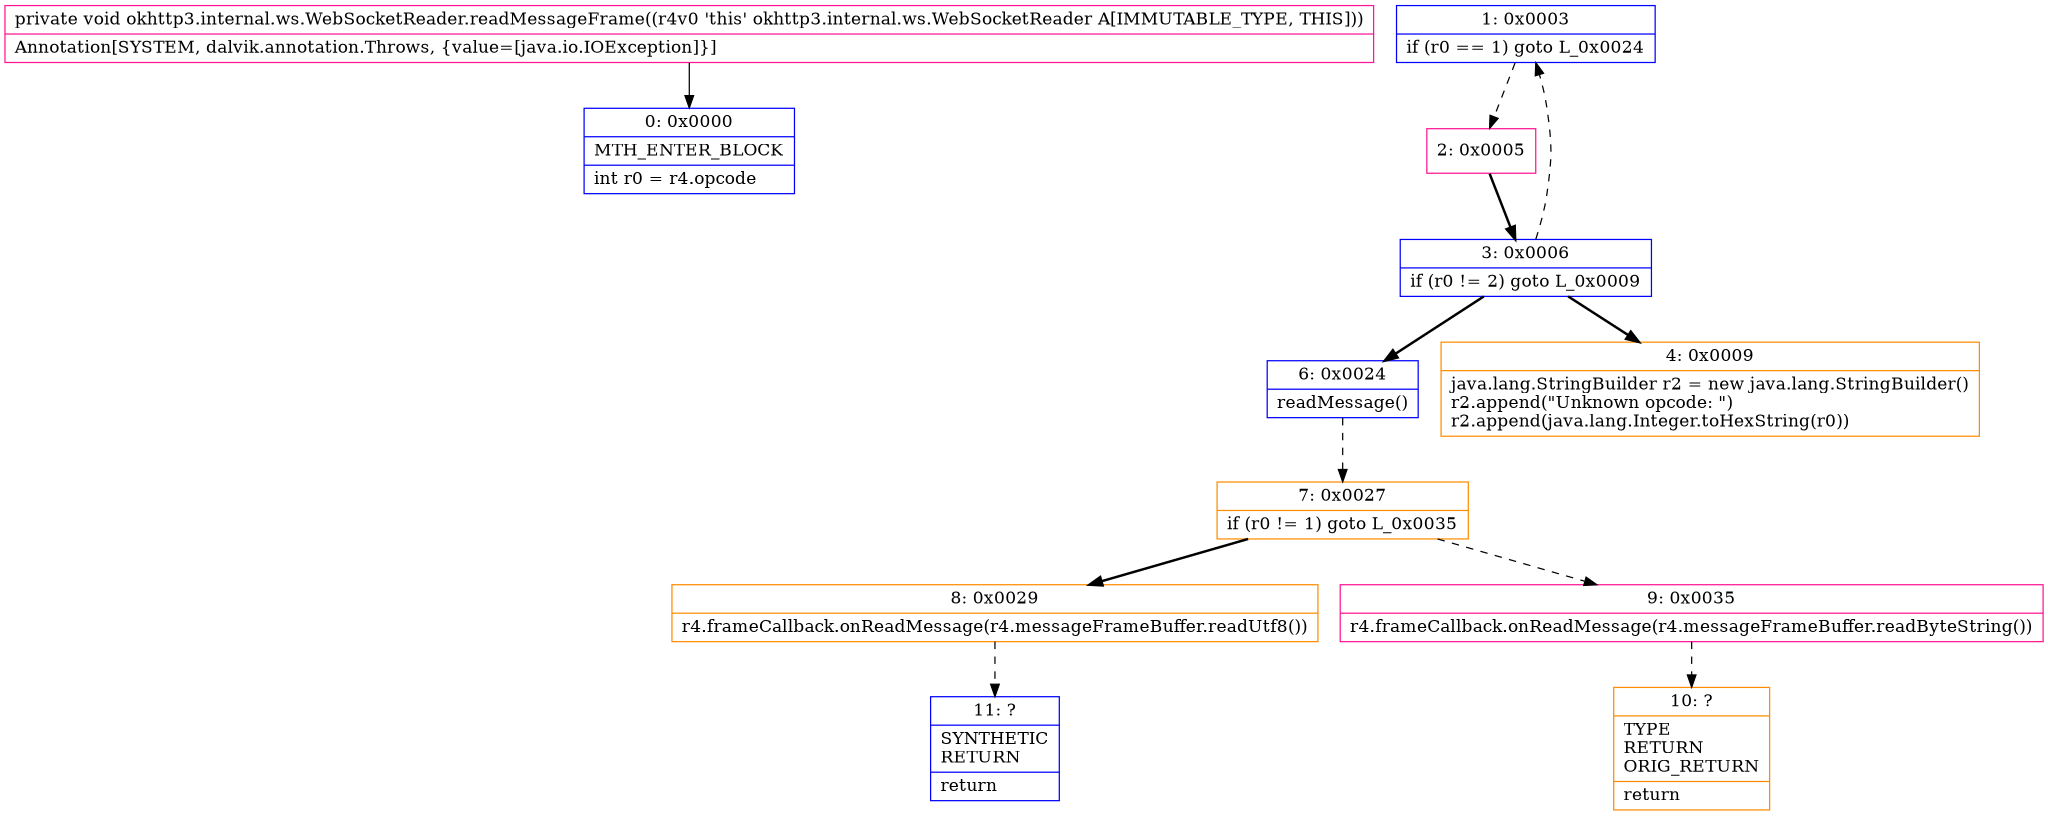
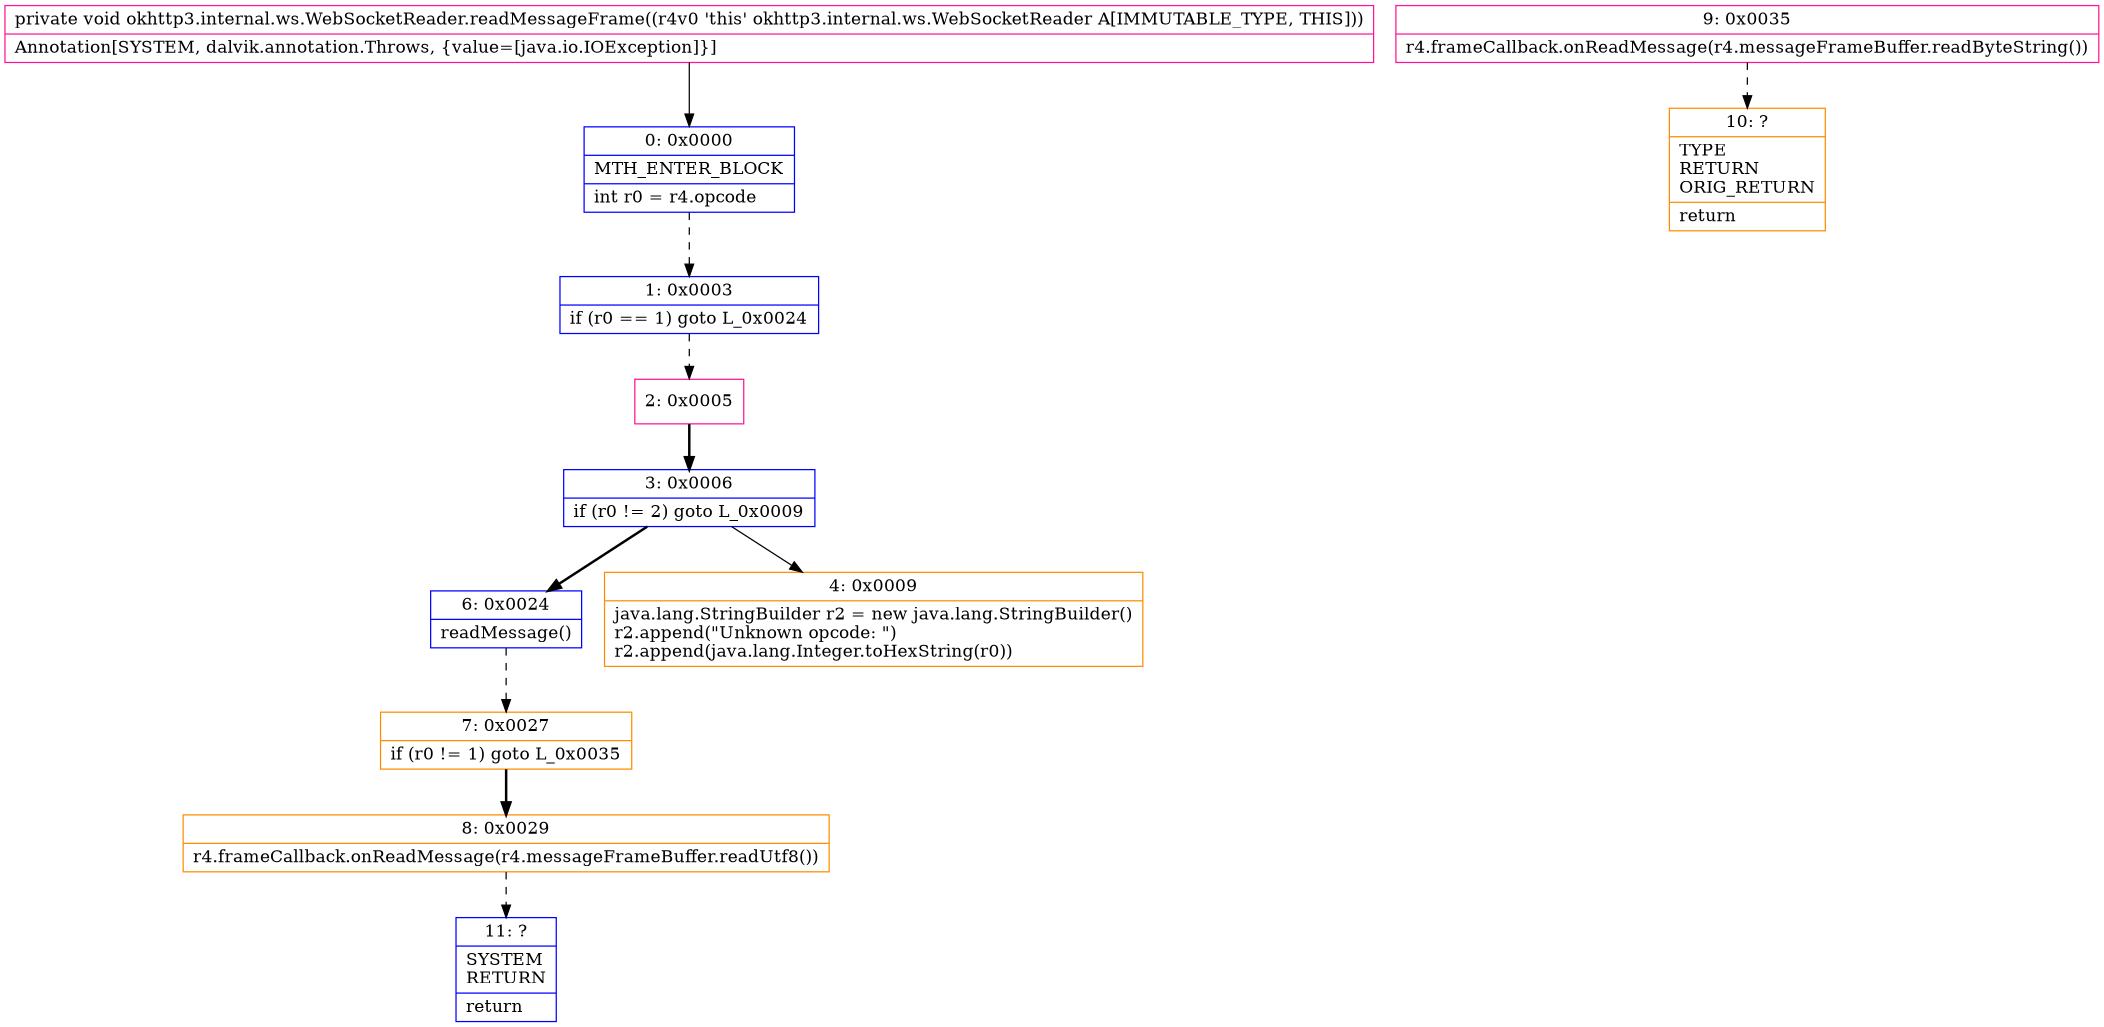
edge "3: 0x0006" -> "1: 0x0003": now "0: 0x0000" -> "1: 0x0003"
edge "3: 0x0006" -> "4: 0x0009": style bold -> solid
edge "7: 0x0027" -> "9: 0x0035": removed
node "11: ?": text "SYNTHETIC" -> "SYSTEM"
